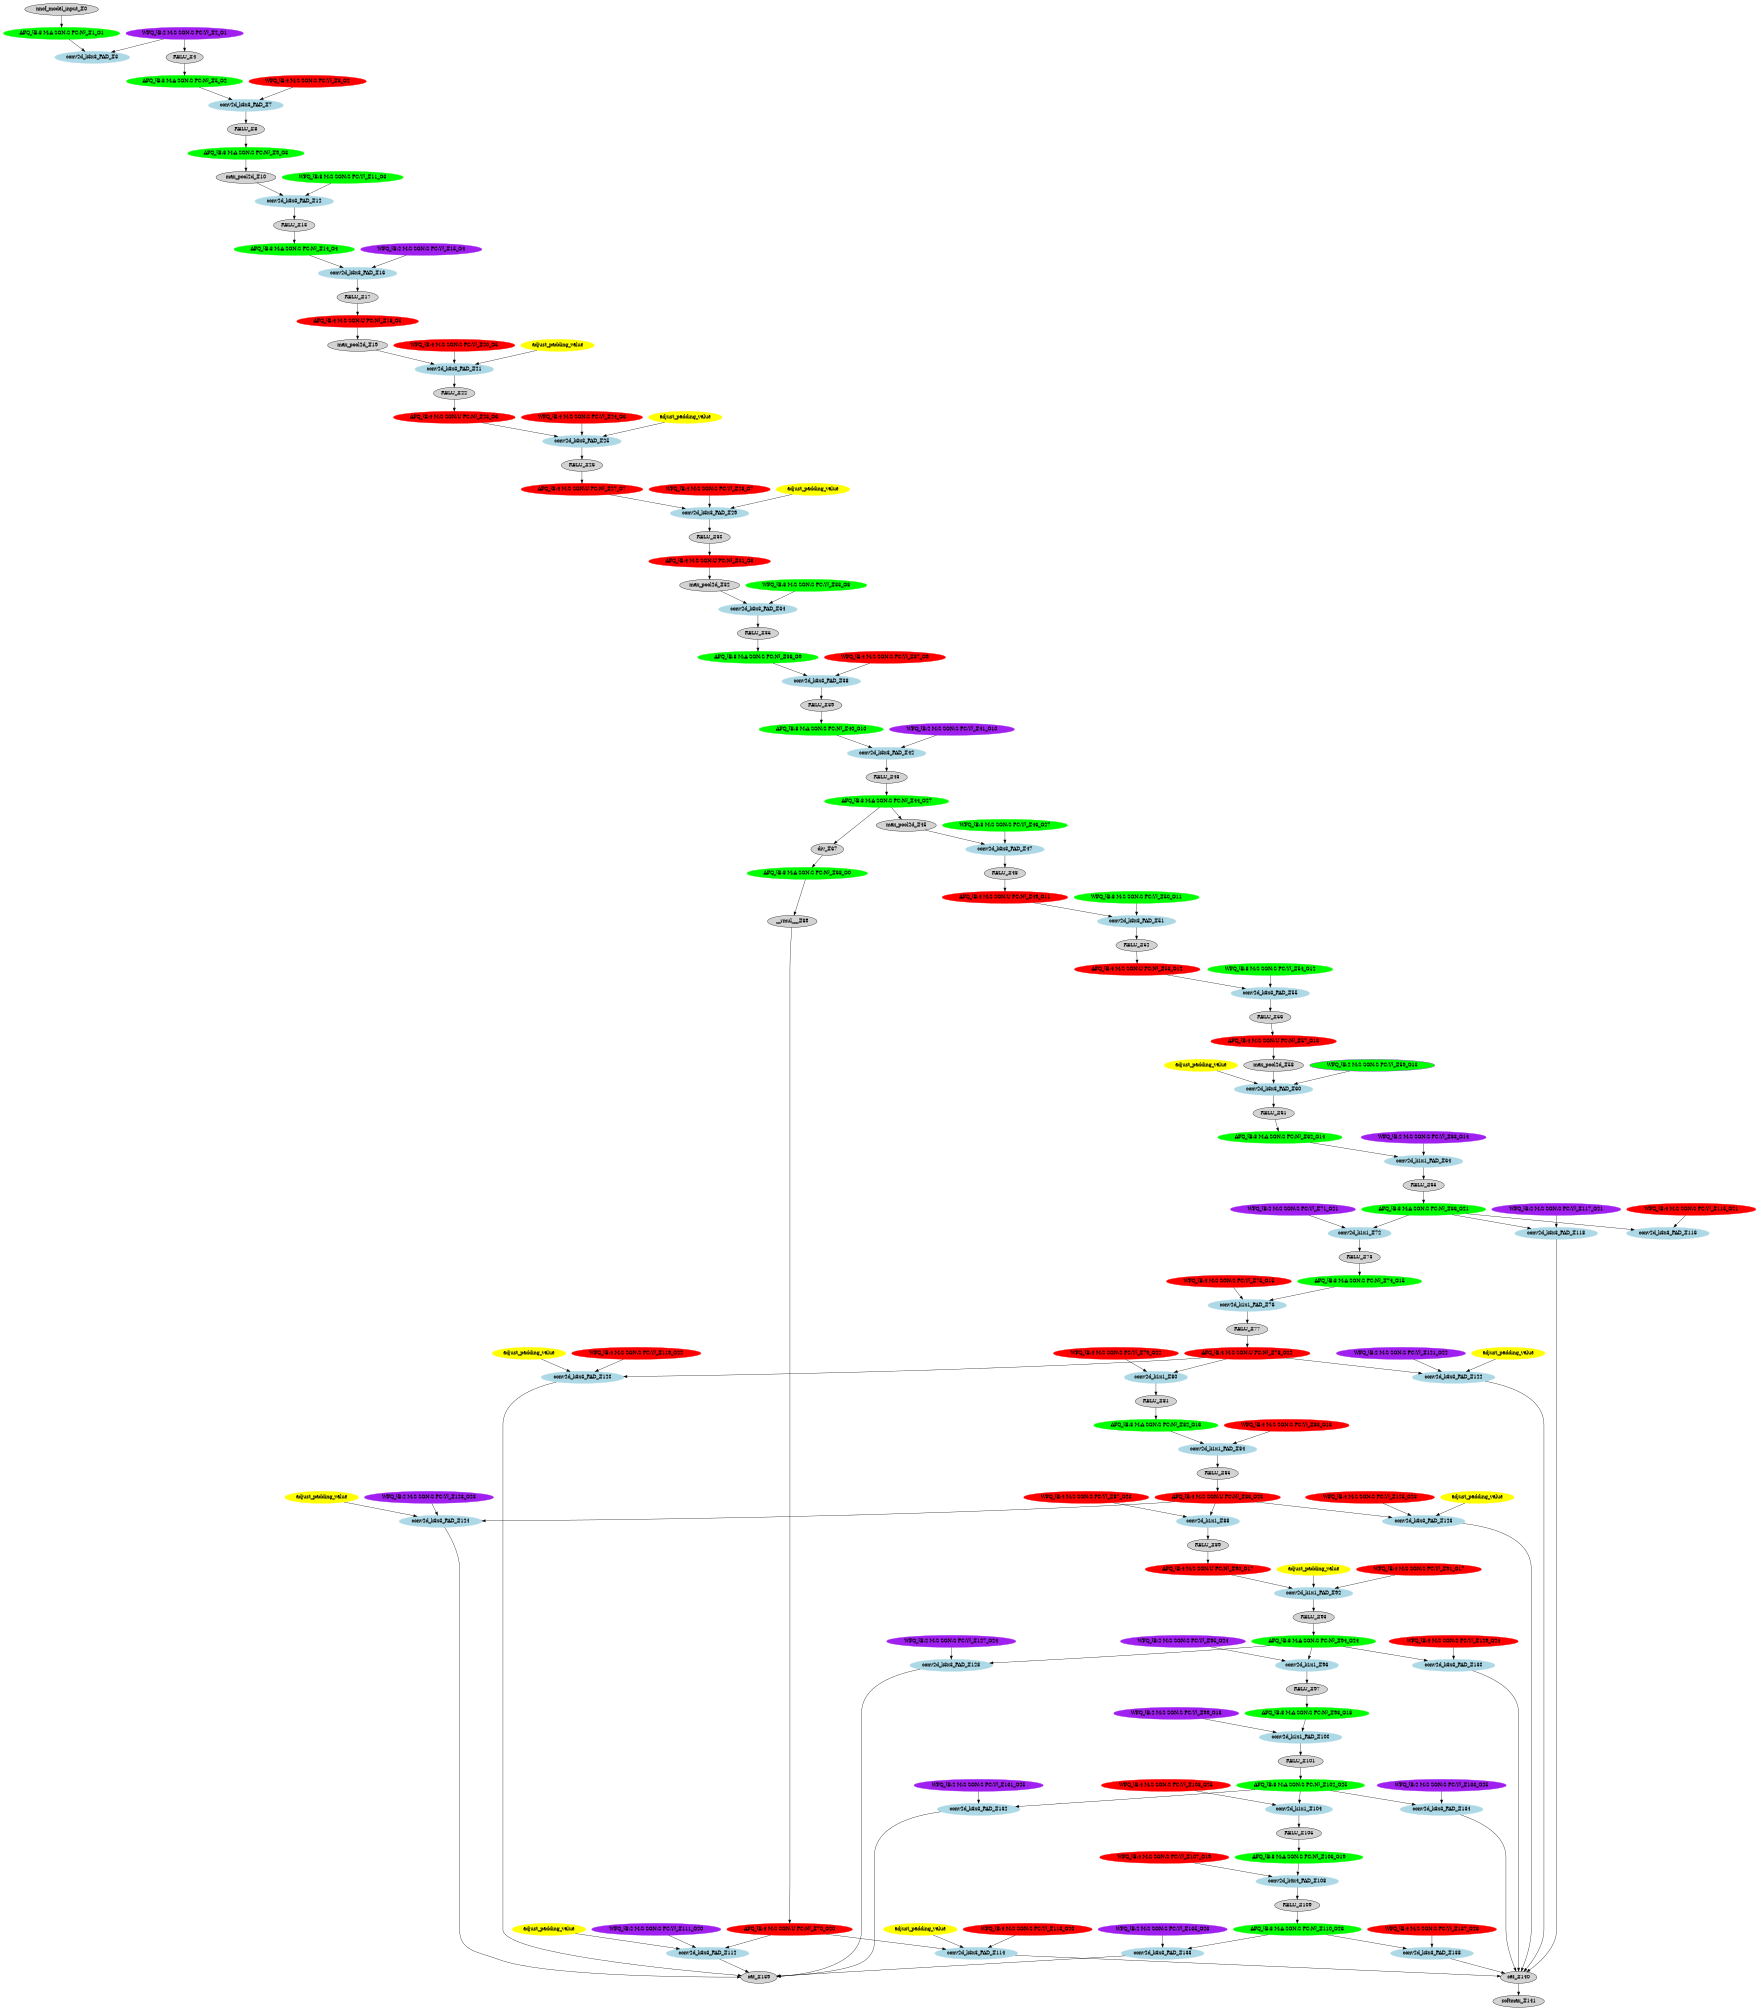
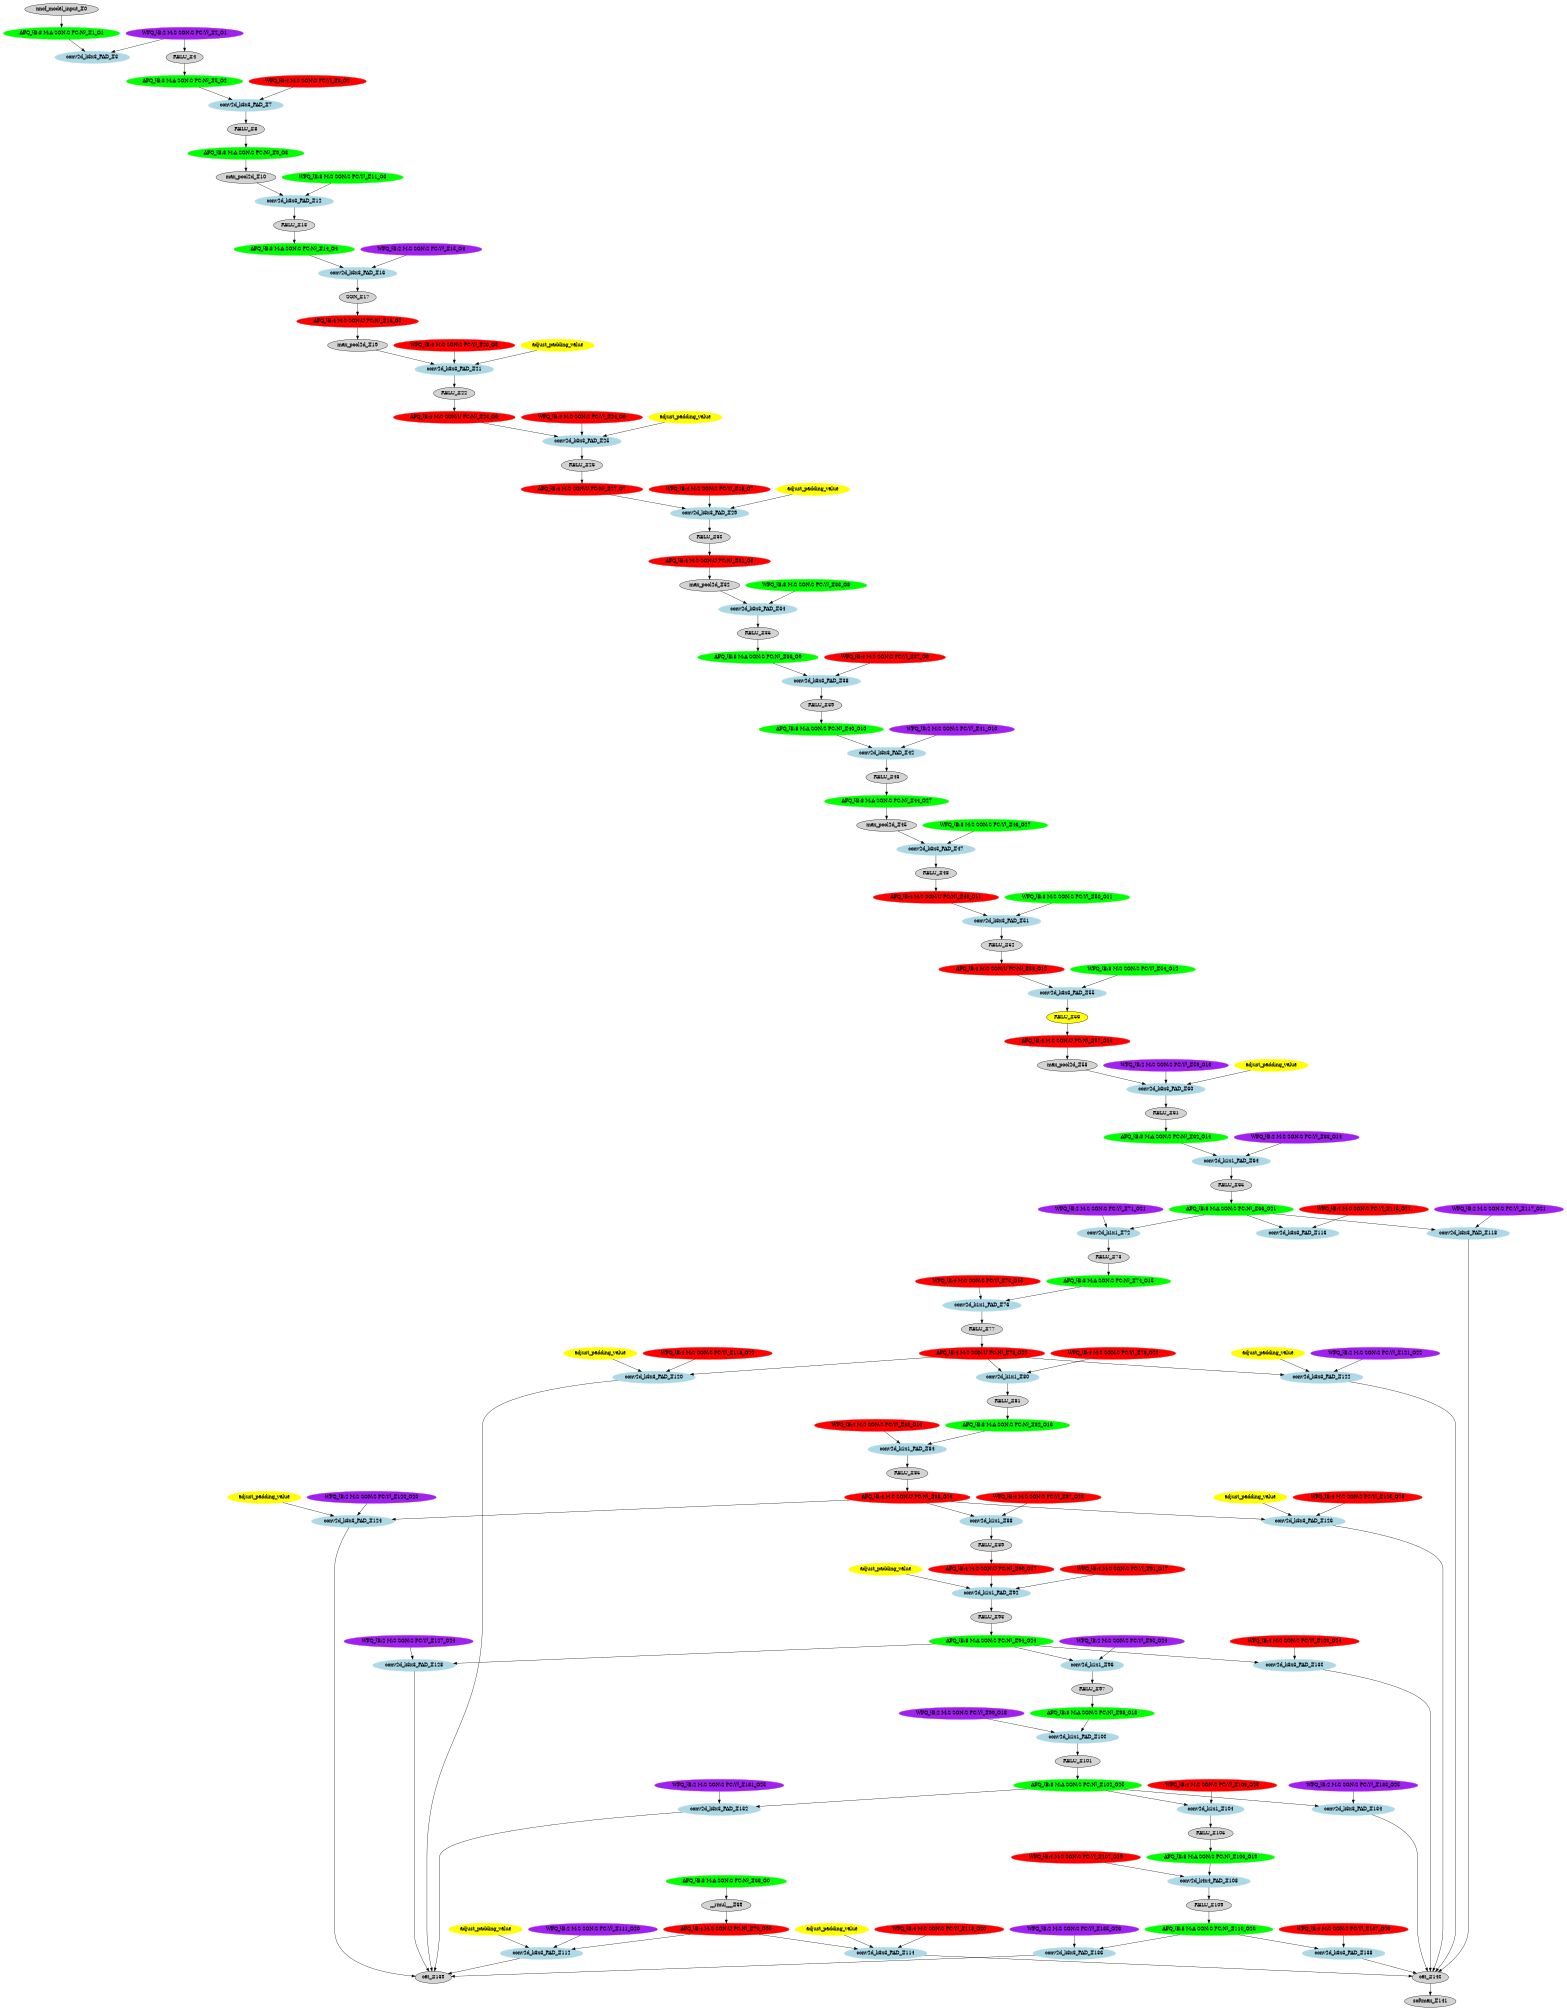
node "RELU_#17": label "RELU_#17" -> "SGN_#17"
node "div_#67": removed
node "RELU_#56": fillcolor lightgrey -> yellow
node "WFQ_[B:2 M:S SGN:S PC:Y]_#59_G13": fillcolor green -> purple
